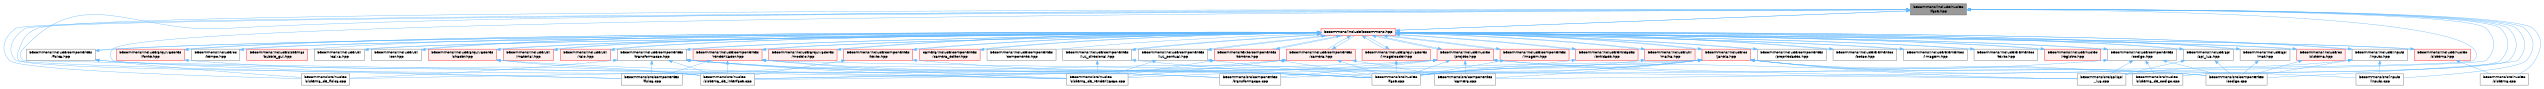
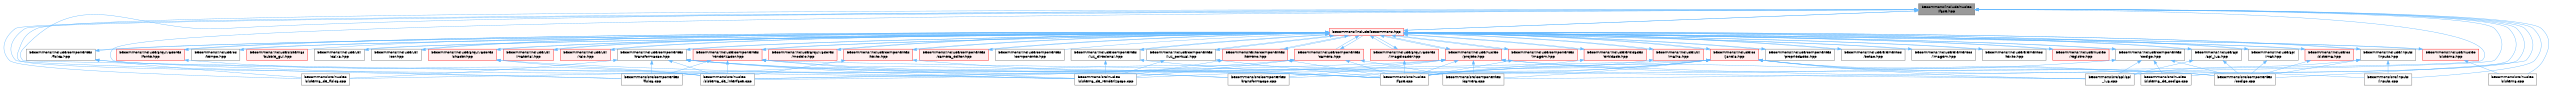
node "camera/include/componentes /camera_editor.hpp": label "camera/include/componentes /camera_editor.hpp" -> "becommons/include/componentes /camera_editor.hpp"
